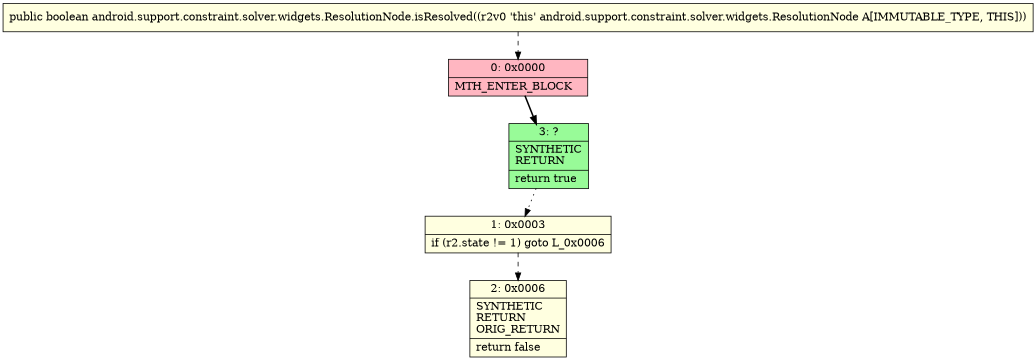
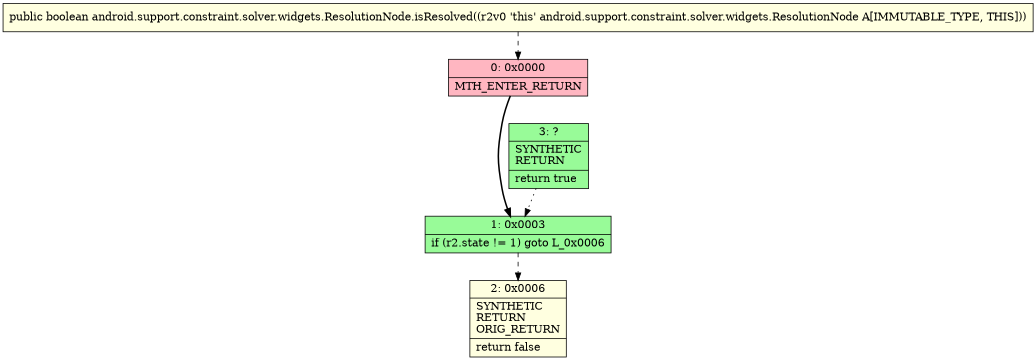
node "0: 0x0000": text "MTH_ENTER_BLOCK" -> "MTH_ENTER_RETURN"
edge "0: 0x0000" -> "3: ?": now "0: 0x0000" -> "1: 0x0003"
node "1: 0x0003": fillcolor lightyellow -> palegreen
